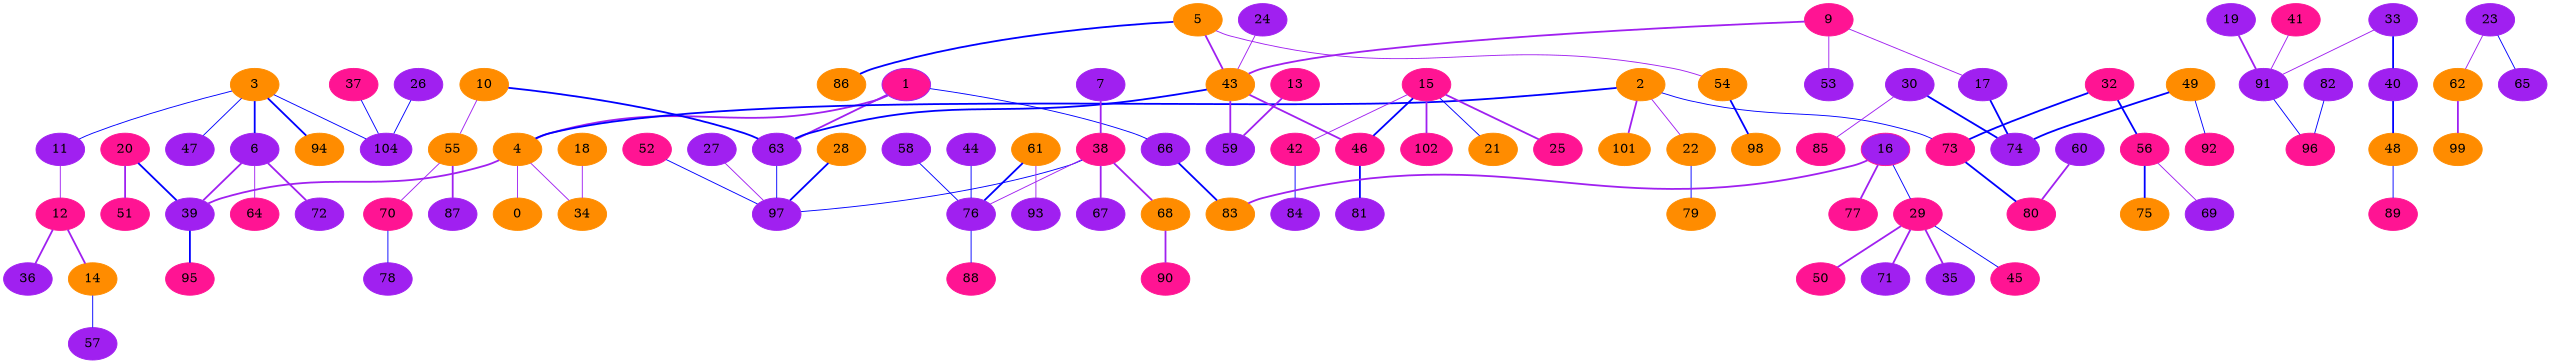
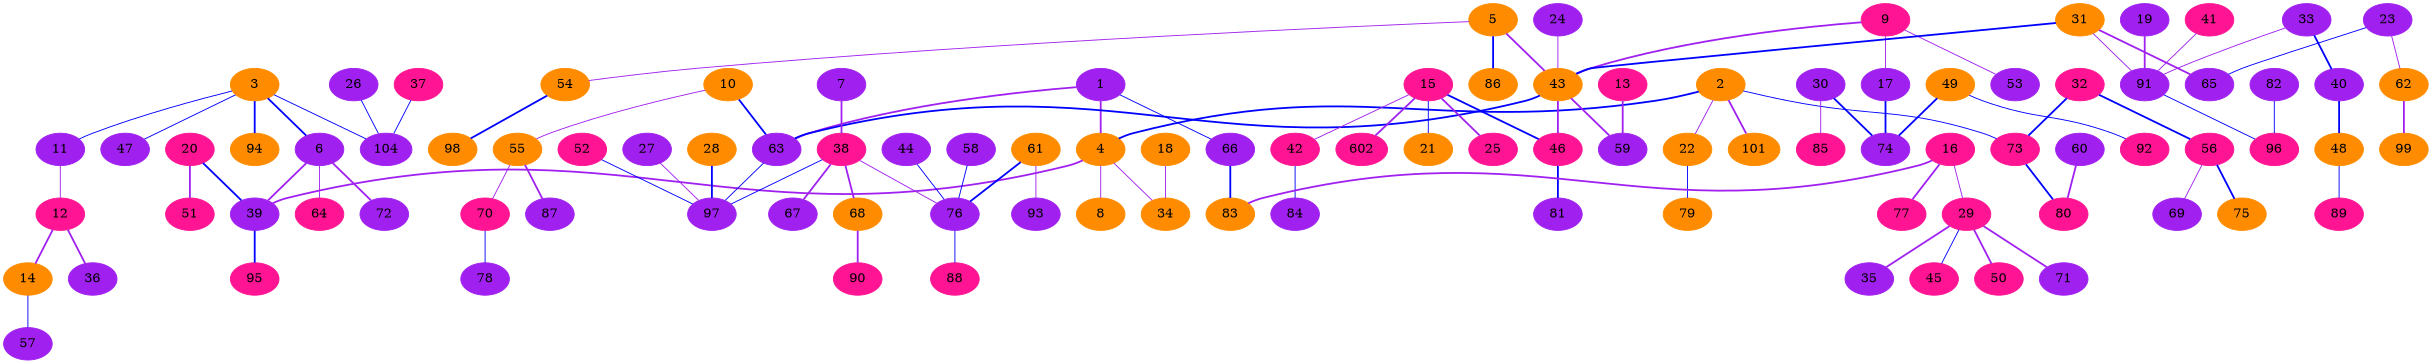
node "31": added
node "1": fillcolor deeppink -> purple
node "102": label "102" -> "602"
node "16": fillcolor purple -> deeppink
edge "16" -- "29": color blue -> purple
node "0": label "0" -> "8"
